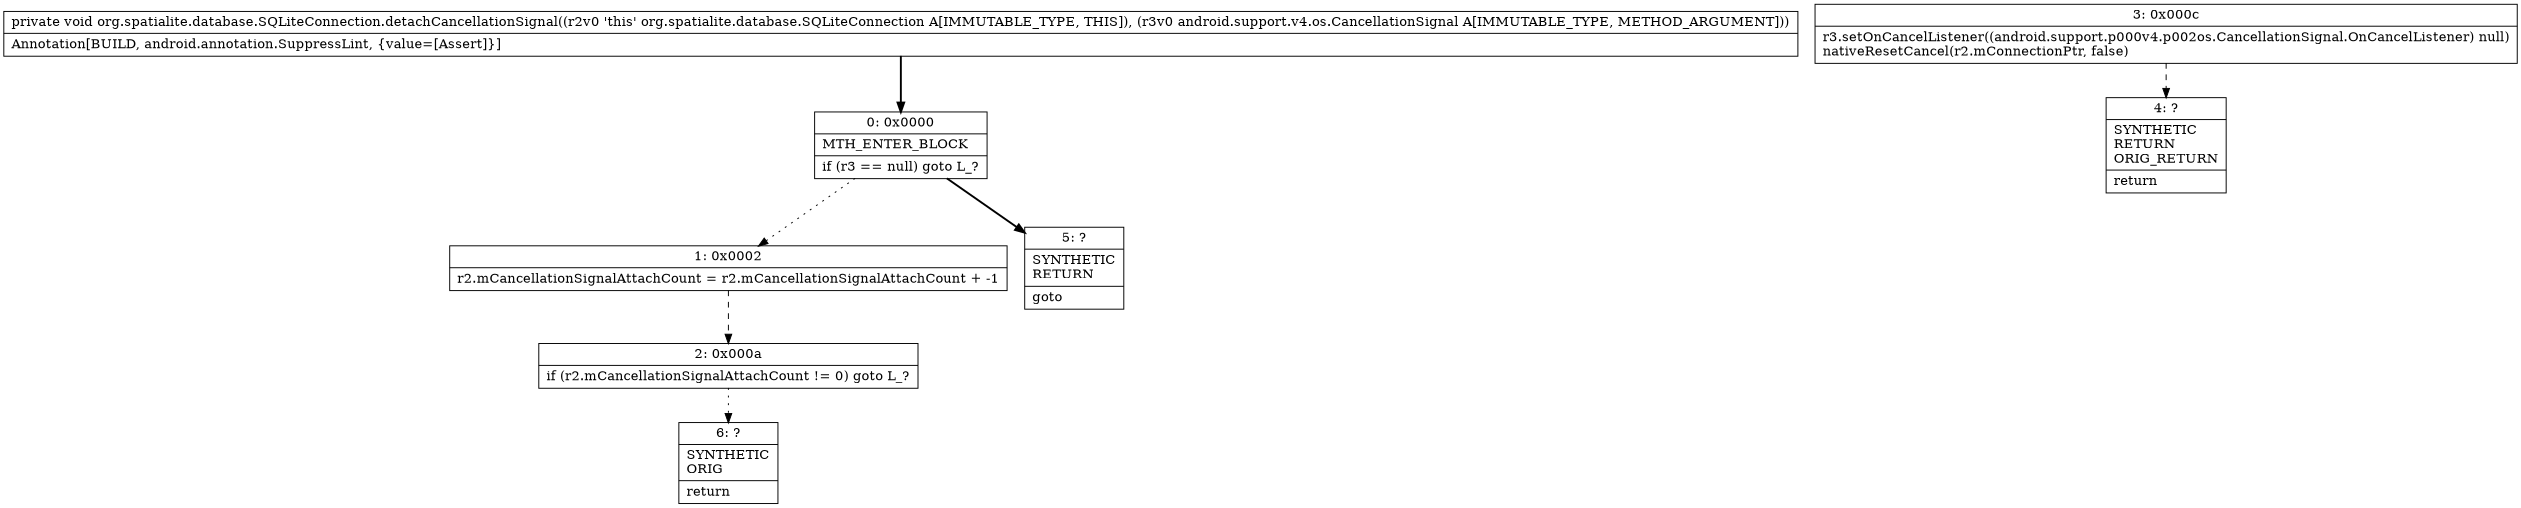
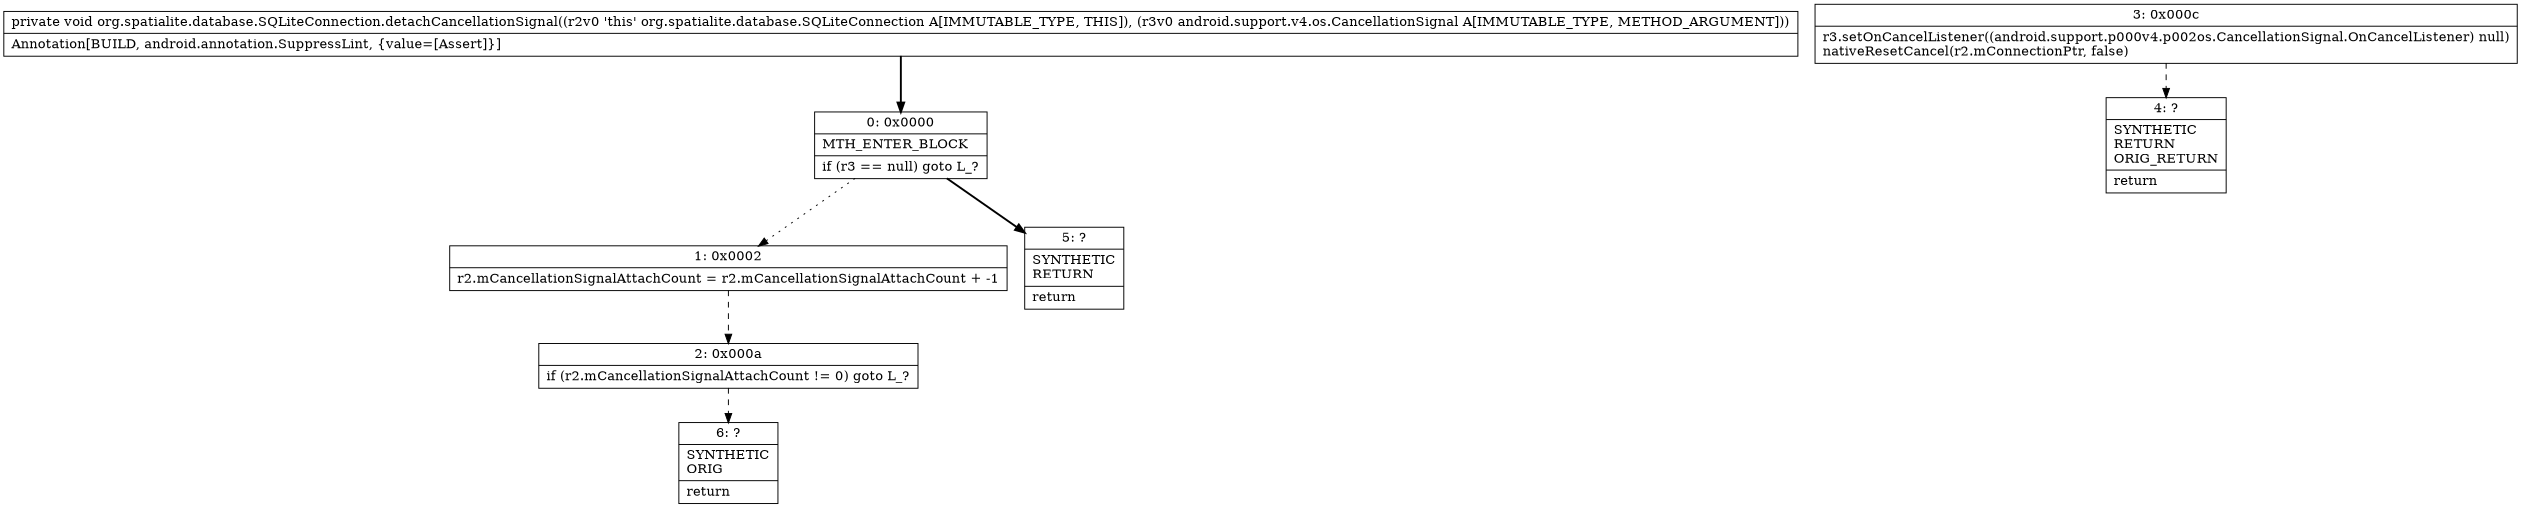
node "5: ?": text "goto" -> "return"
edge "2: 0x000a" -> "6: ?": style dotted -> dashed
